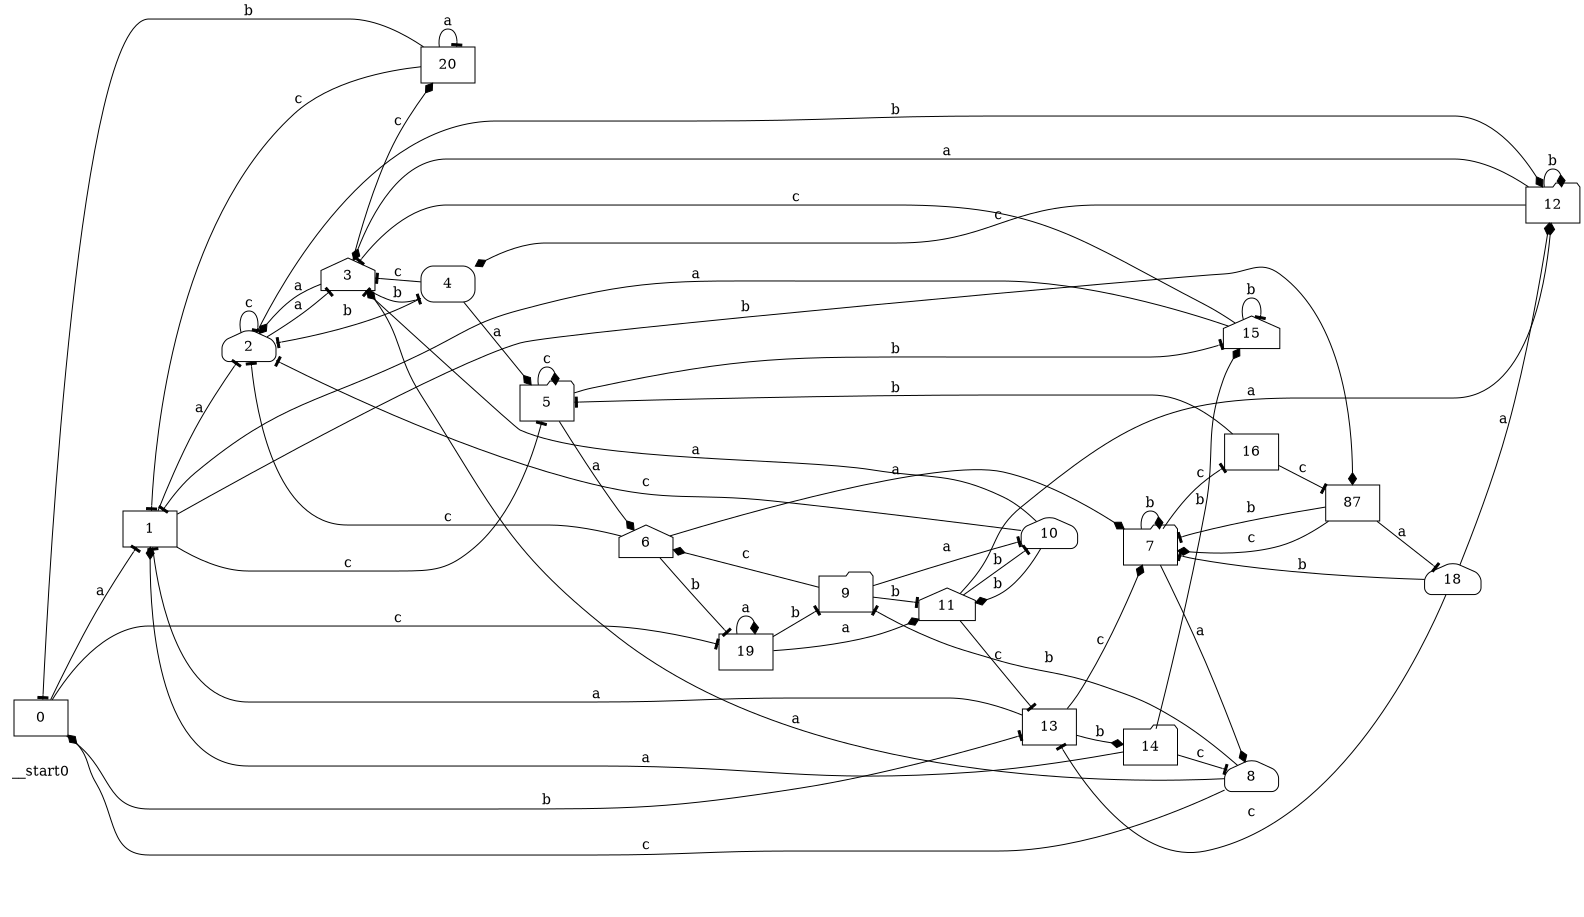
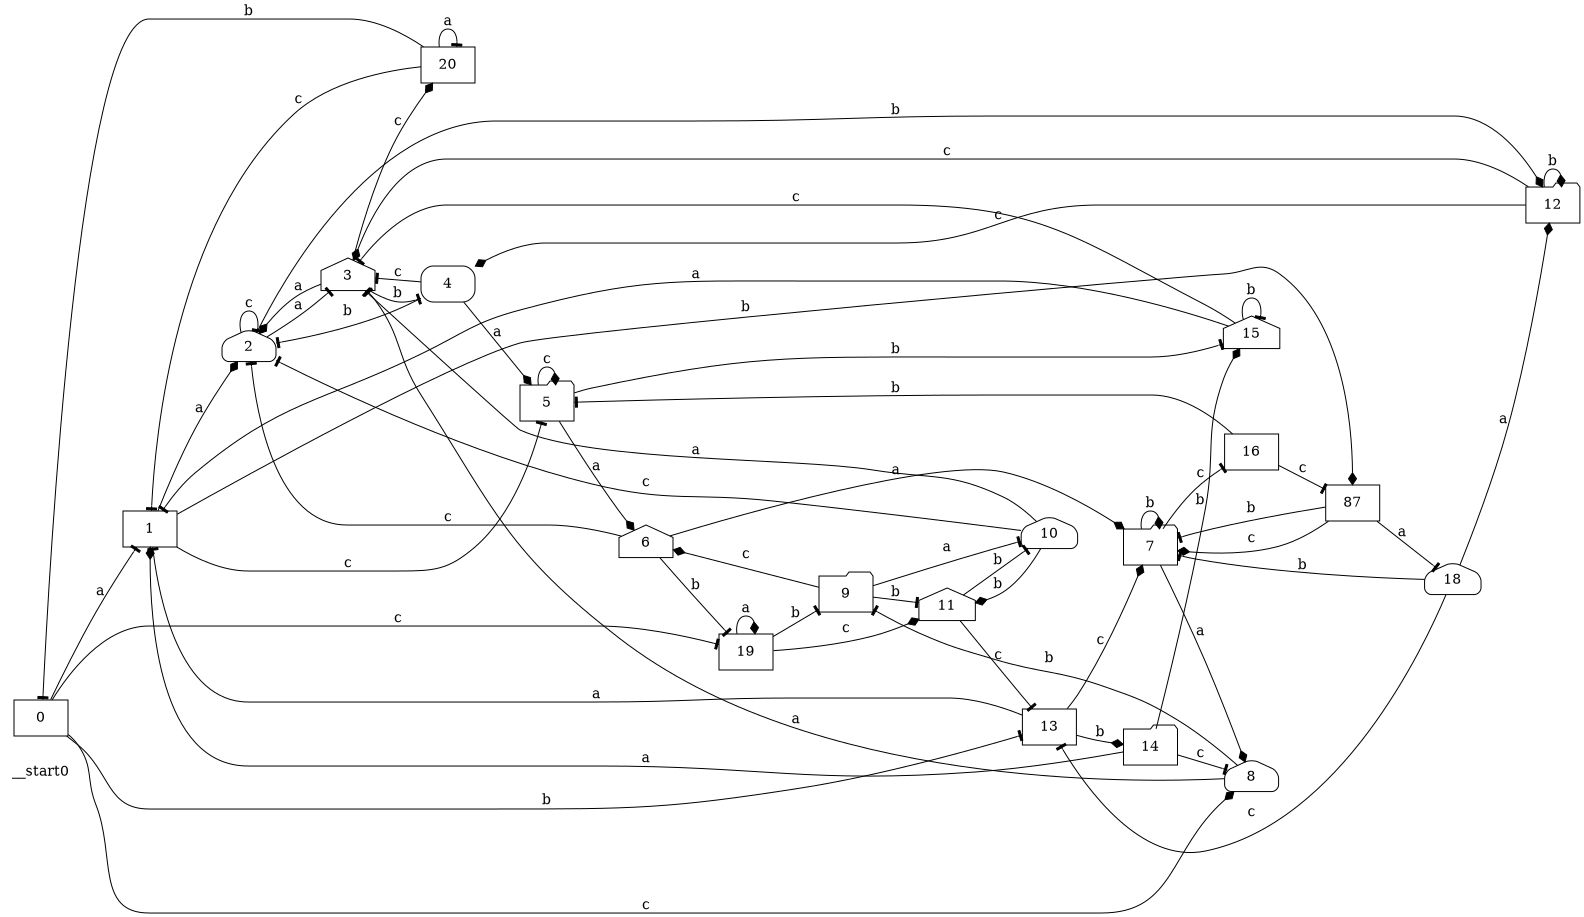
edge "12" -> "3": label "a" -> "c"
edge "11" -> "12": removed, label "a"
edge "1" -> "2": arrowhead tee -> diamond
edge "19" -> "11": label "a" -> "c"
edge "8" -> "3": arrowhead diamond -> tee
edge "8" -> "0": reversed
